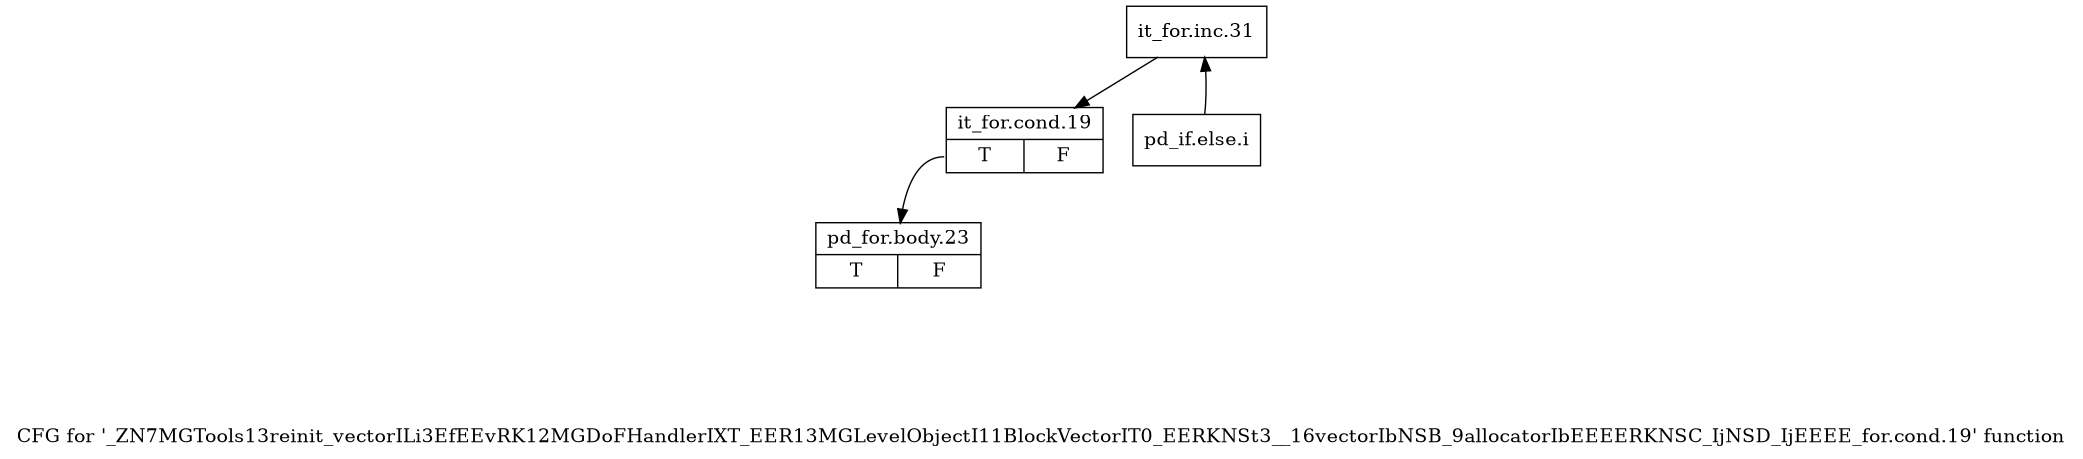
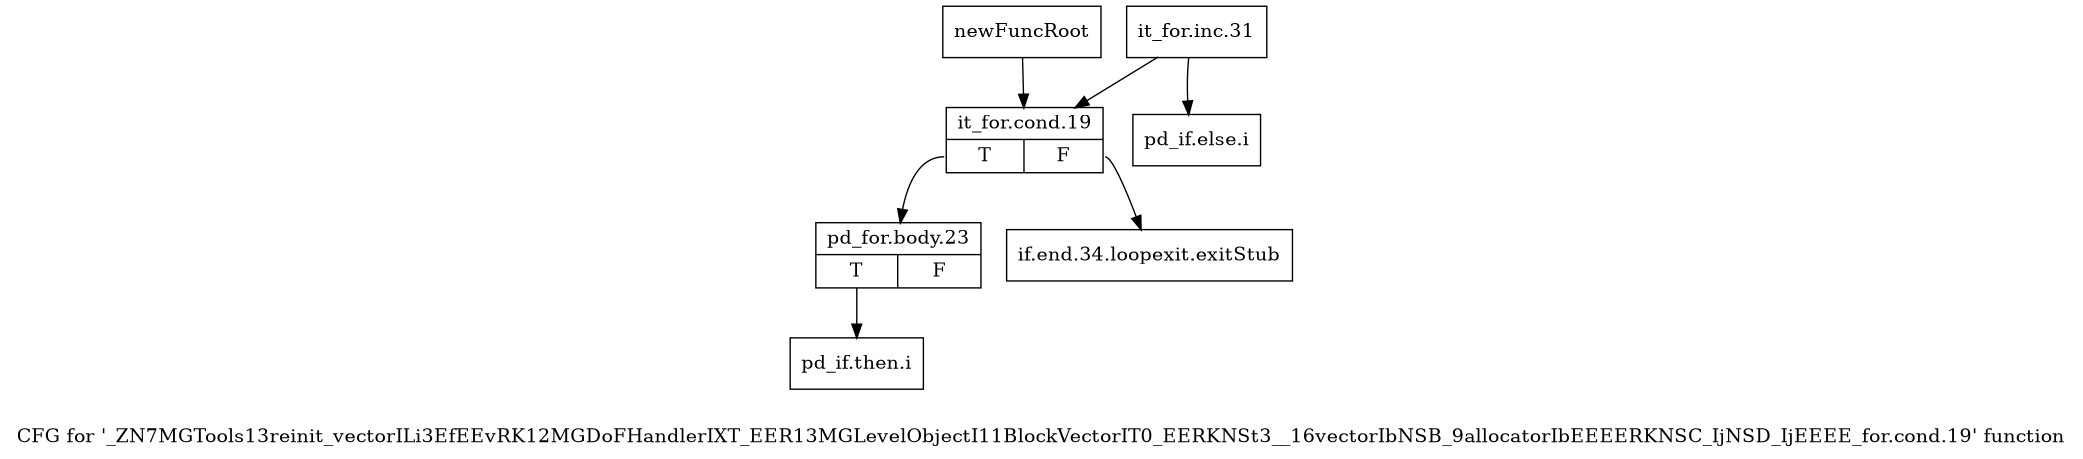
node "newFuncRoot": added
edge "pd_if.else.i" -> "it_for.inc.31": reversed
node "if.end.34.loopexit.exitStub": added
node "pd_if.then.i": added
